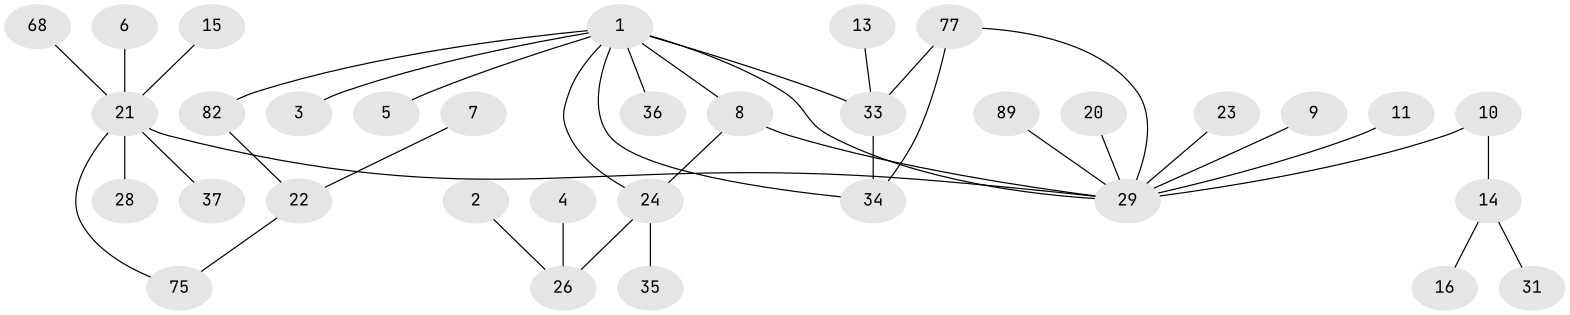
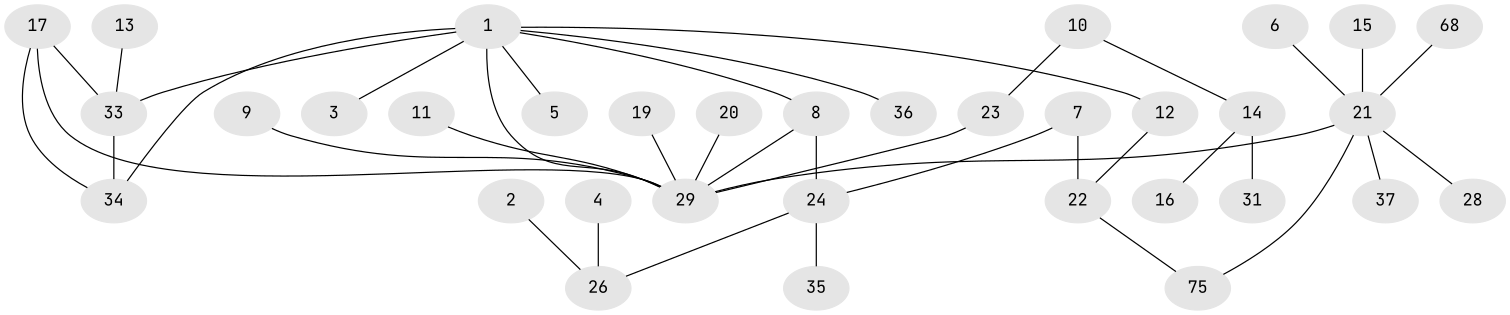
node "77": label "77" -> "17"
node "82": label "82" -> "12"
node "89": label "89" -> "19"
edge "1" -- "24": now "7" -- "24"
edge "10" -- "29": now "10" -- "23"
